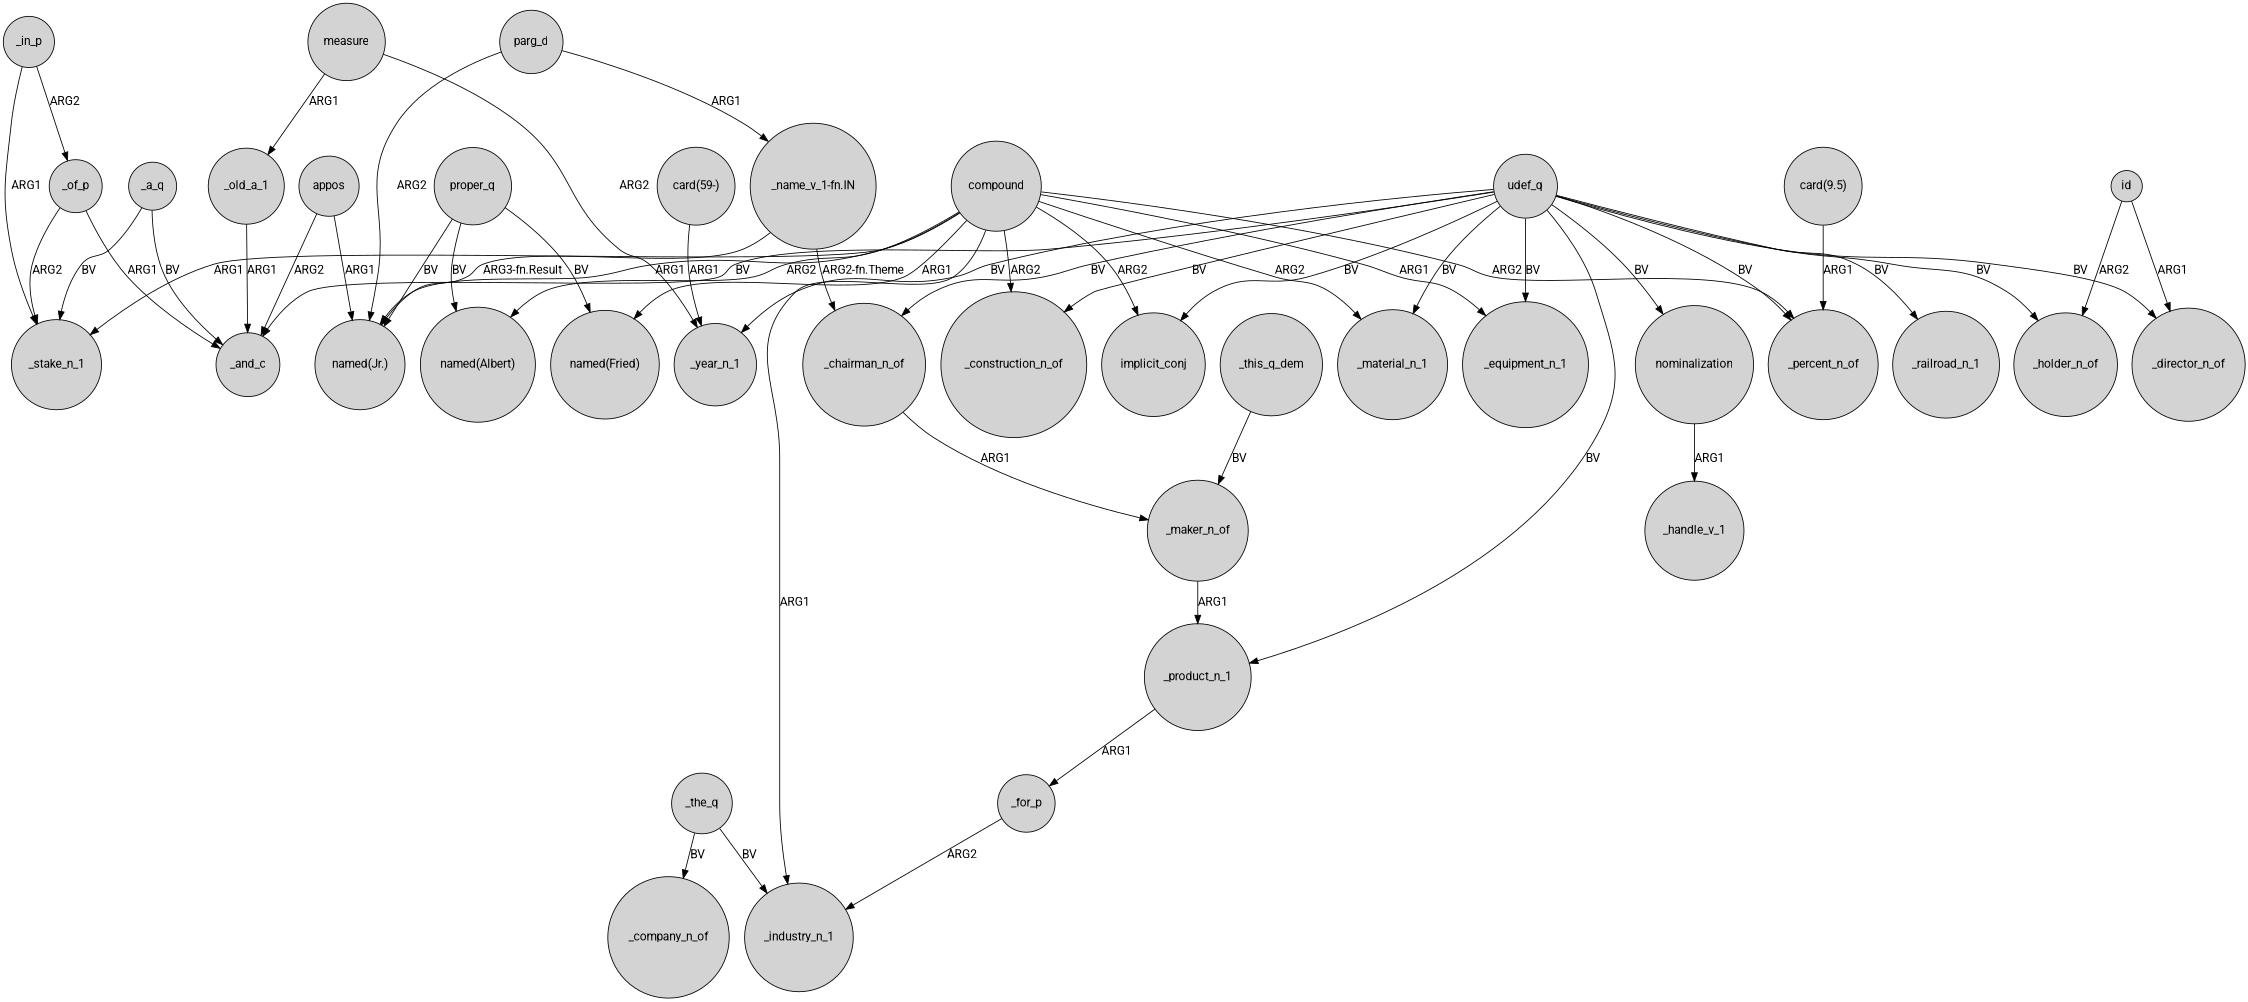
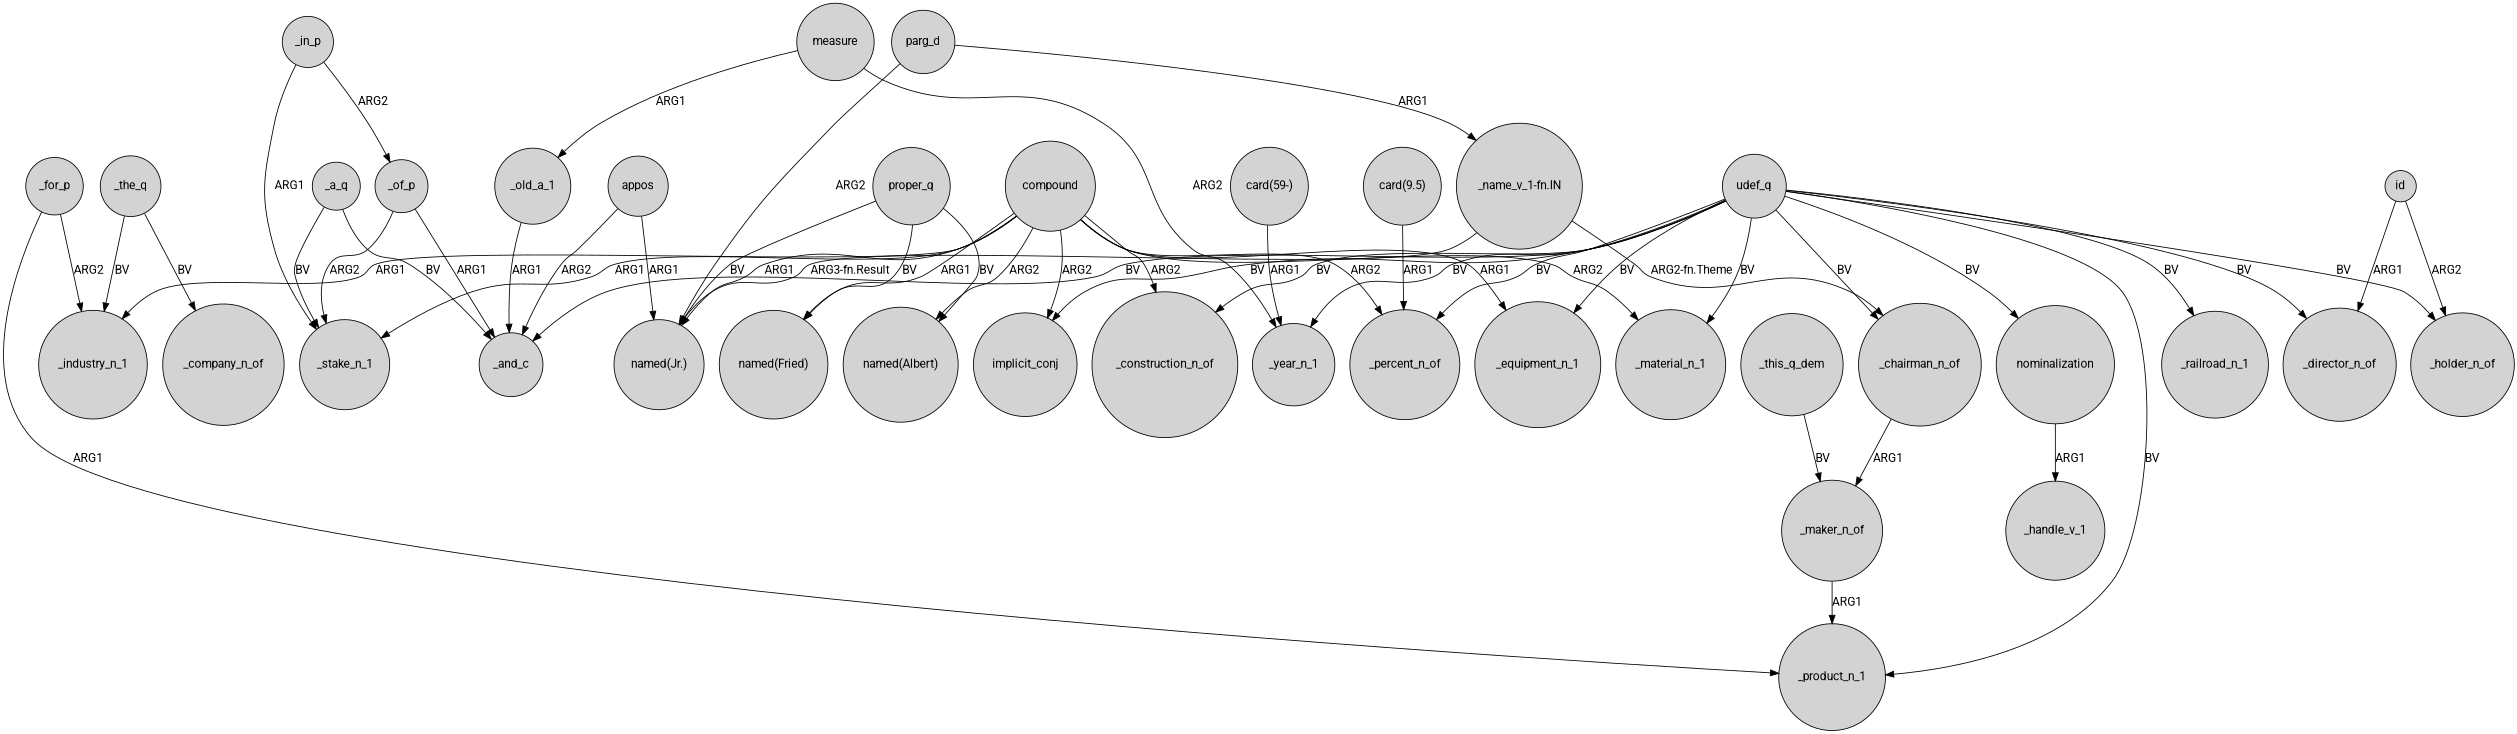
edge "_product_n_1" -> "_for_p": reversed
